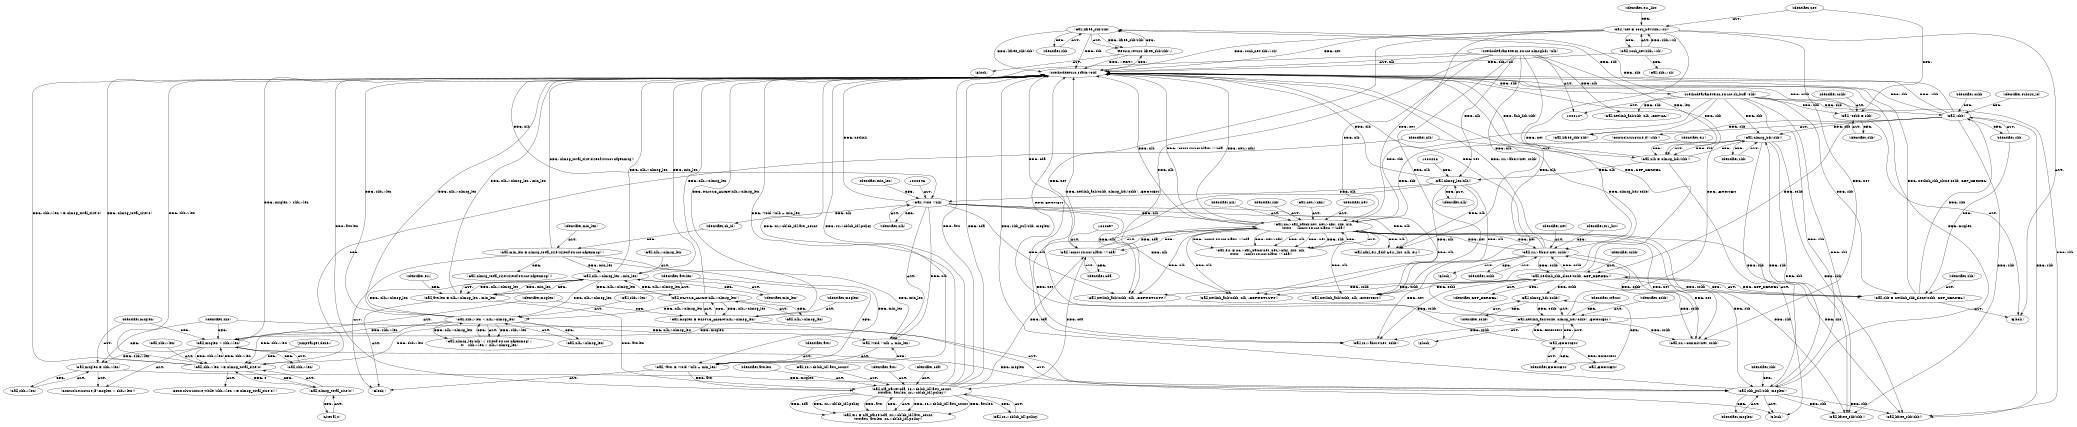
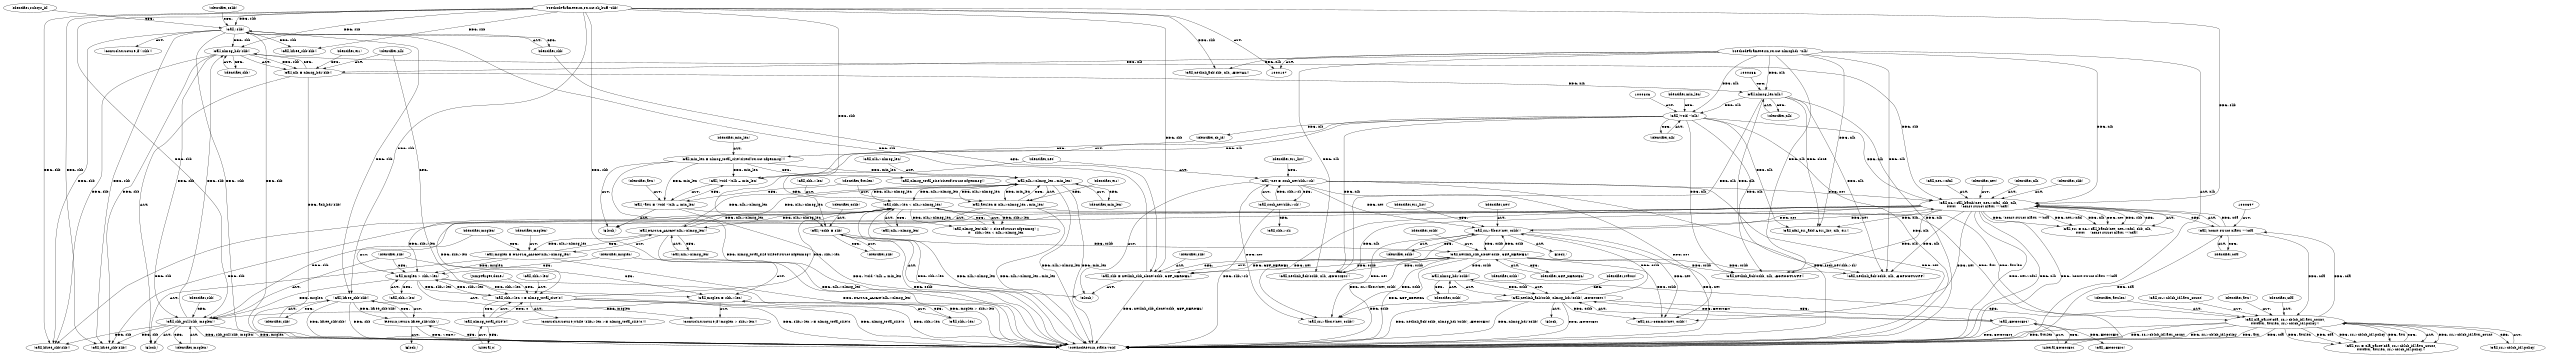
edge "(MethodReturn,static void)" -> "(MethodParameterIn,struct sk_buff *skb)": reversed
edge "(MethodParameterIn,struct nlmsghdr *nlh)" -> "(Call,nlh = nlmsg_hdr(skb))": label "DDG: len" -> "DDG: nlh"
edge "(Call,(void *)nlh)" -> "(MethodReturn,static void)": label "DDG: netlink" -> "DDG: nlh"
edge "(Call,nlmsg_len(nlh))" -> "(Call,nfnl_err_add(&err_list, nlh, err))": label "DDG: nlh" -> "DDG: clone"
edge "(Call,skb->len < nlh->nlmsg_len)" -> "(Call,(void *)nlh + min_len)": now "(Call,skb->len < nlh->nlmsg_len)" -> "(Call,NLMSG_ALIGN(nlh->nlmsg_len))"
node "(Identifier,ENOMEM)": label "(Identifier,ENOMEM)" -> "(Literal,ENOMEM)"
